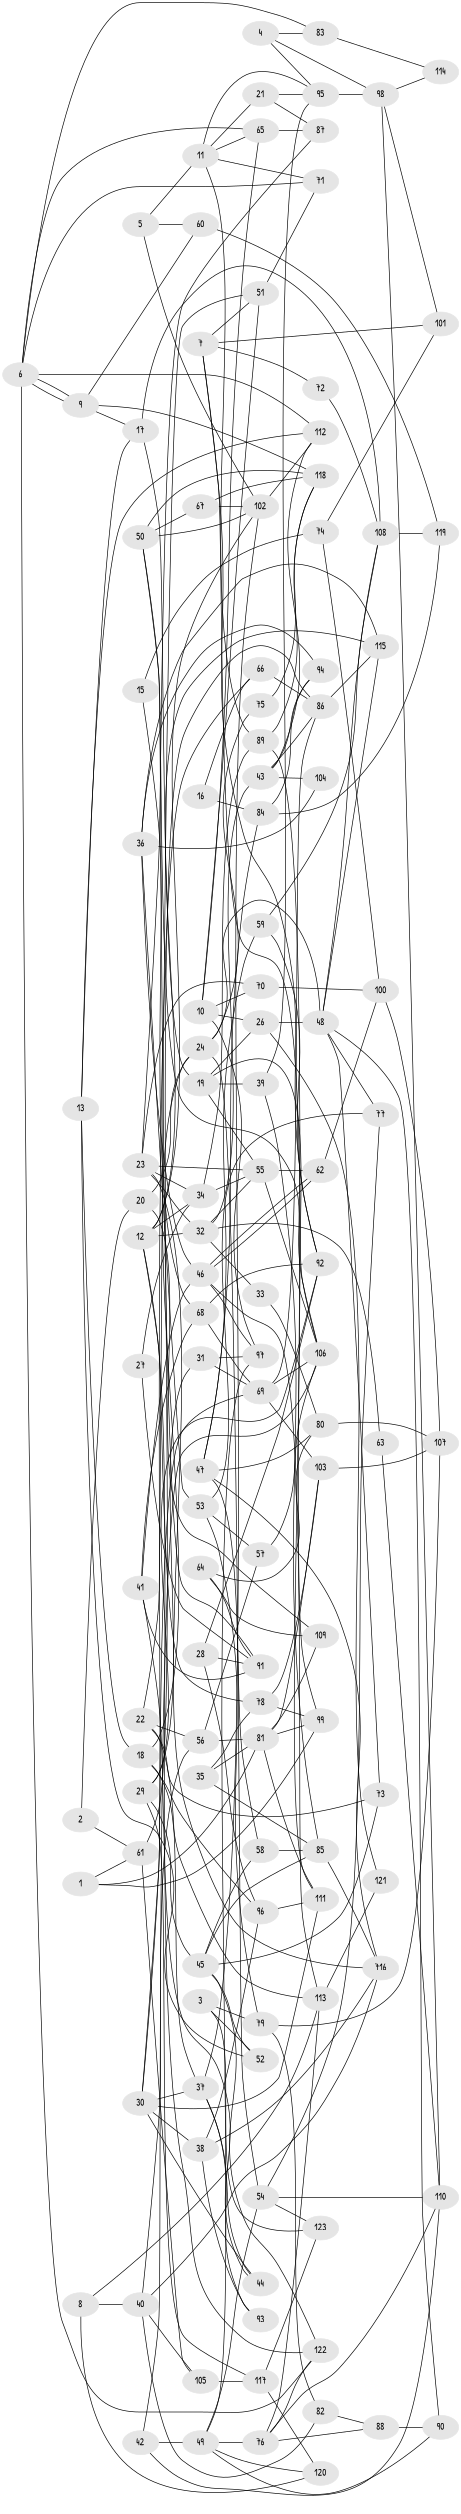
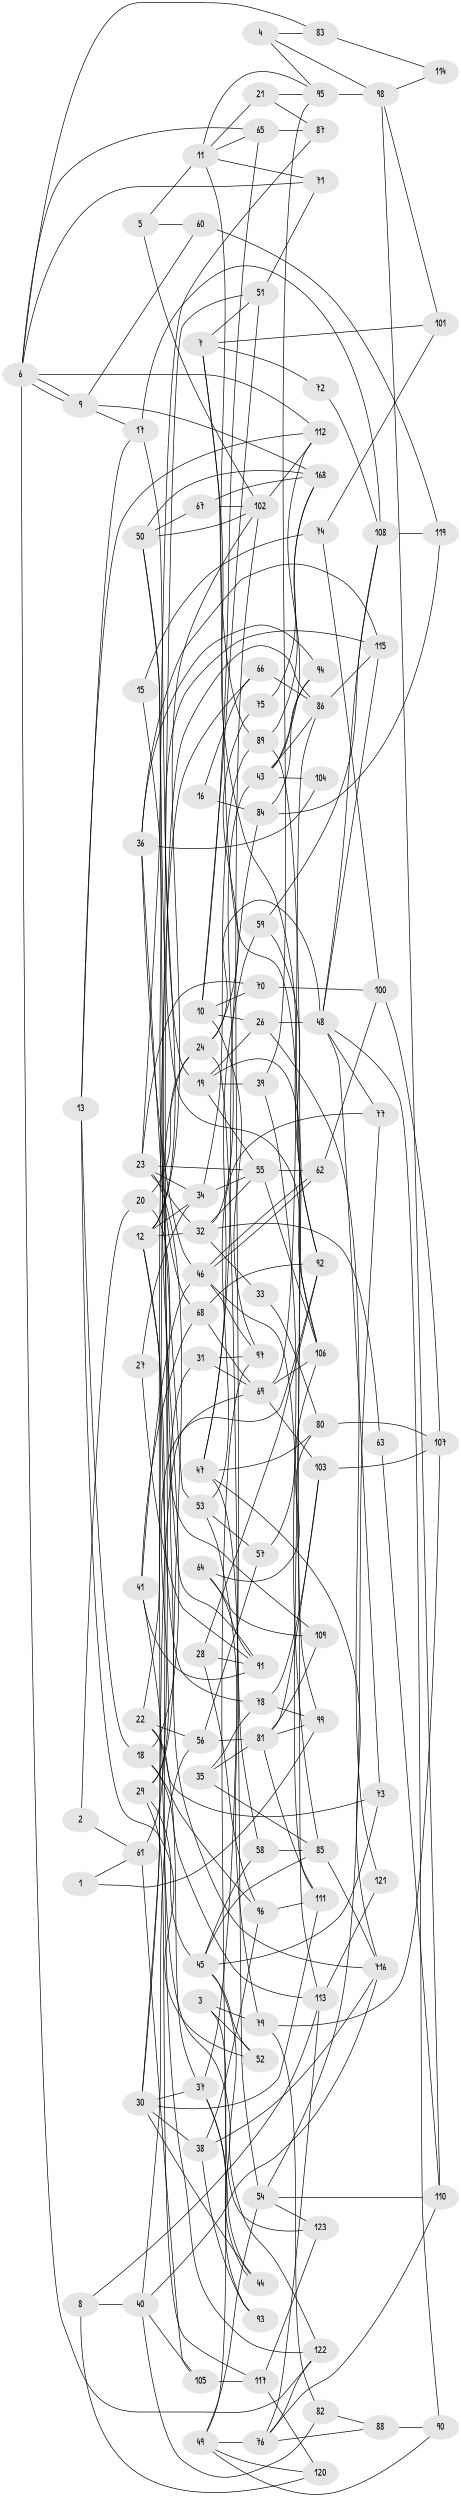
node "118": label "118" -> "168"
edge "81" -- "1": removed
node "42": removed
